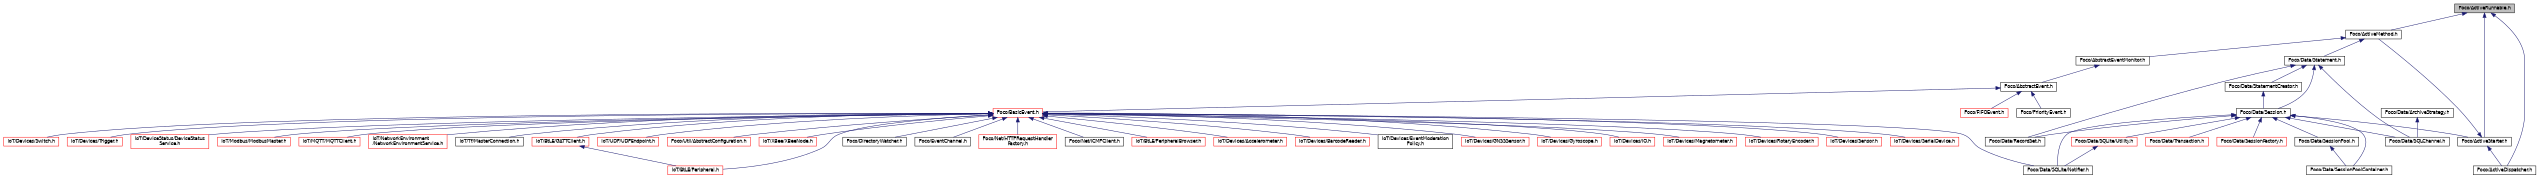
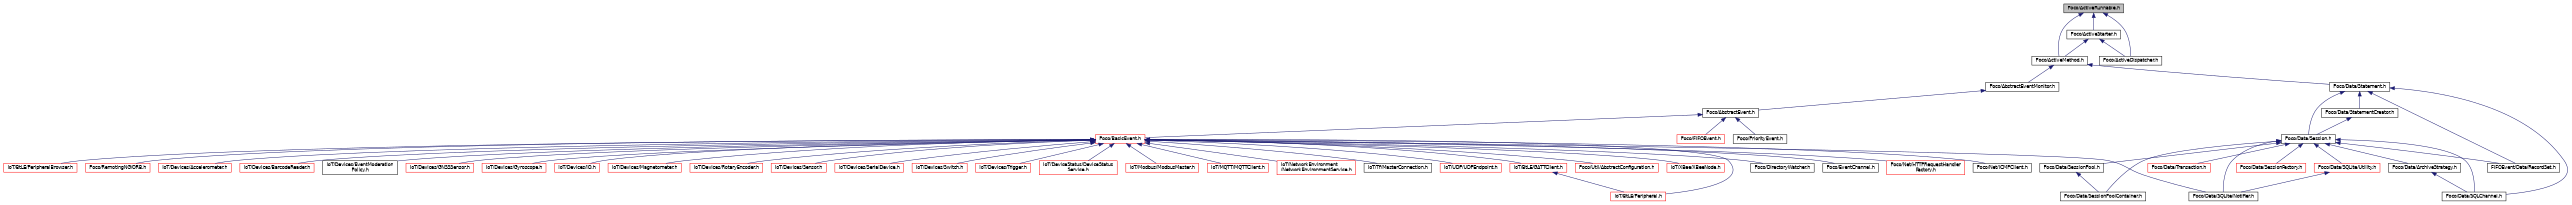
edge "Poco/ActiveStarter.h" -> "Poco/Data/Session.h": now "Poco/Data/ArchiveStrategy.h" -> "Poco/Data/Session.h"
node "Poco/Data/RecordSet.h": label "Poco/Data/RecordSet.h" -> "FIFOEvent/Data/RecordSet.h"
node "Poco/RemotingNG/ORB.h": added
